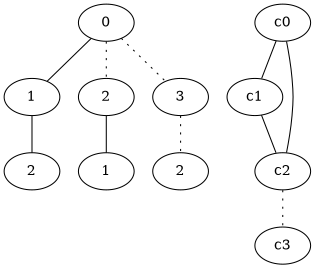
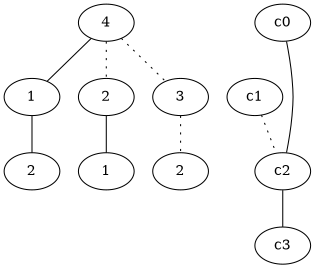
node "0": label "0" -> "4"
edge "c0" -- "c1": removed
edge "c1" -- "c2": style solid -> dotted
edge "c2" -- "c3": style dotted -> solid
